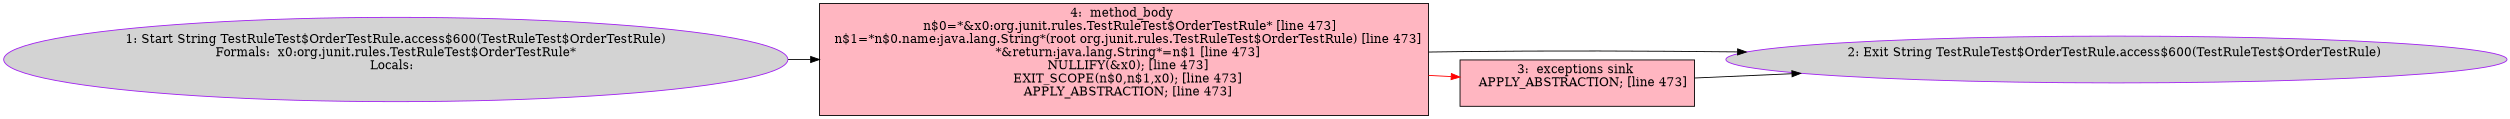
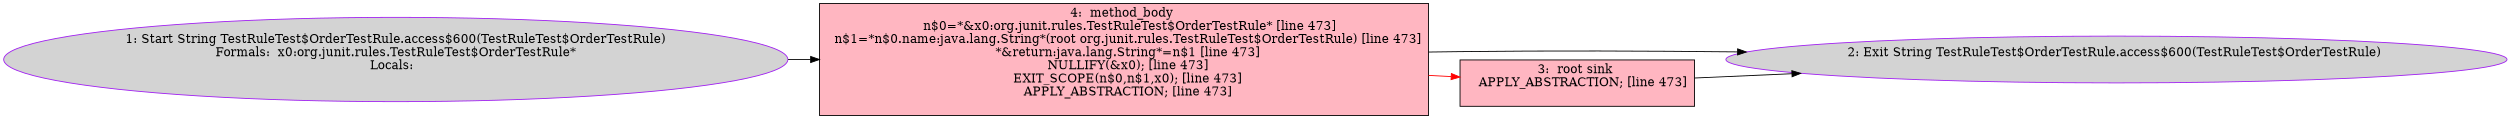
node "3:  exceptions sink APPLY_ABSTRACTION; [line 473]": label "3:  exceptions sink APPLY_ABSTRACTION; [line 473]" -> "3:  root sink APPLY_ABSTRACTION; [line 473]"
